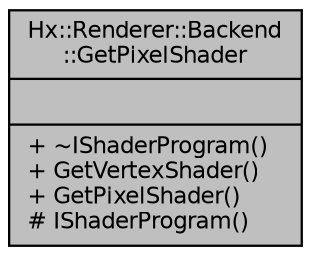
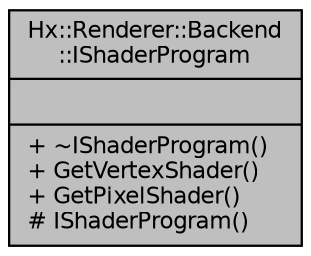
node "Hx::Renderer::Backend": text "::GetPixelShader" -> "::IShaderProgram"
